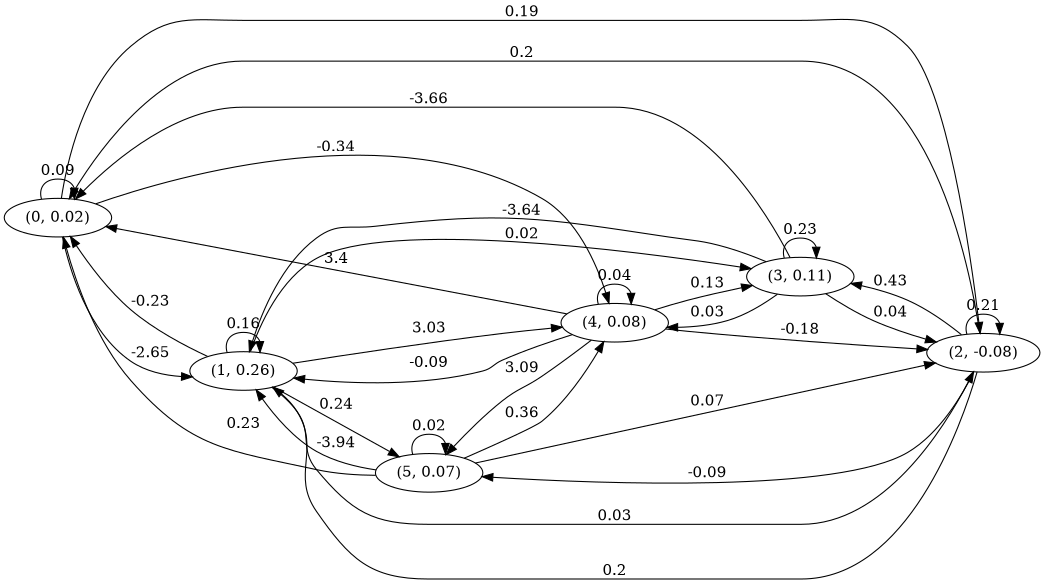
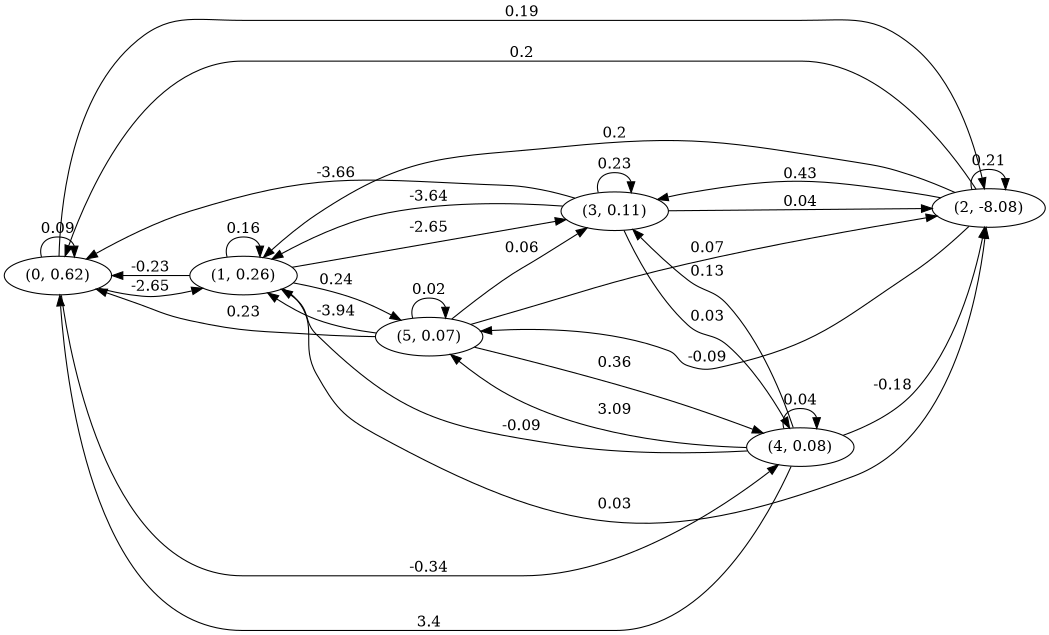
node "(0, 0.02)": label "(0, 0.02)" -> "(0, 0.62)"
edge "(1, 0.26)" -> "(3, 0.11)": label "0.02" -> "-2.65"
edge "(5, 0.07)" -> "(3, 0.11)": added, label "0.06"
edge "(1, 0.26)" -> "(4, 0.08)": removed, label "3.03"
node "(2, -0.08)": label "(2, -0.08)" -> "(2, -8.08)"
